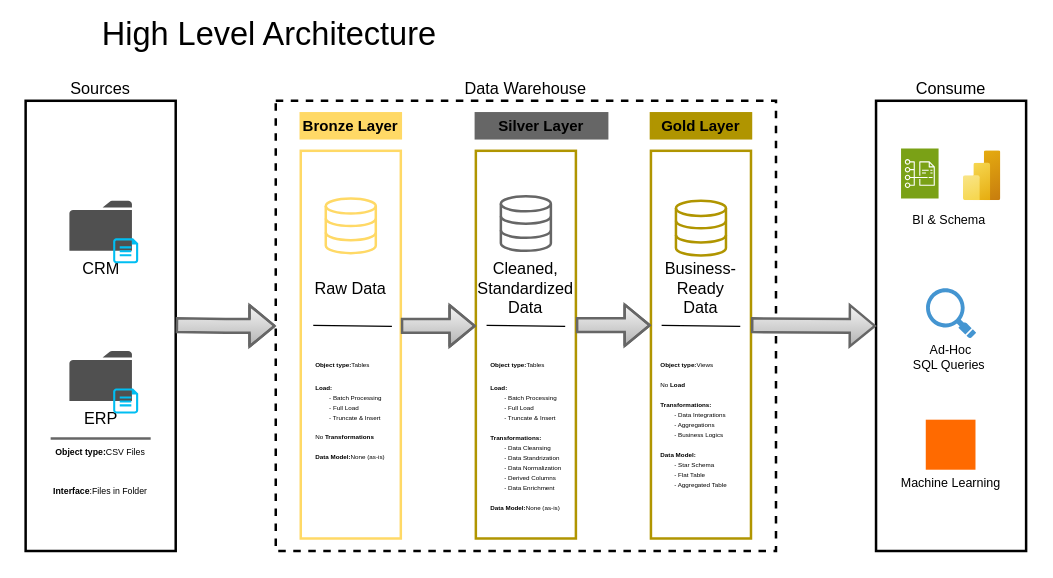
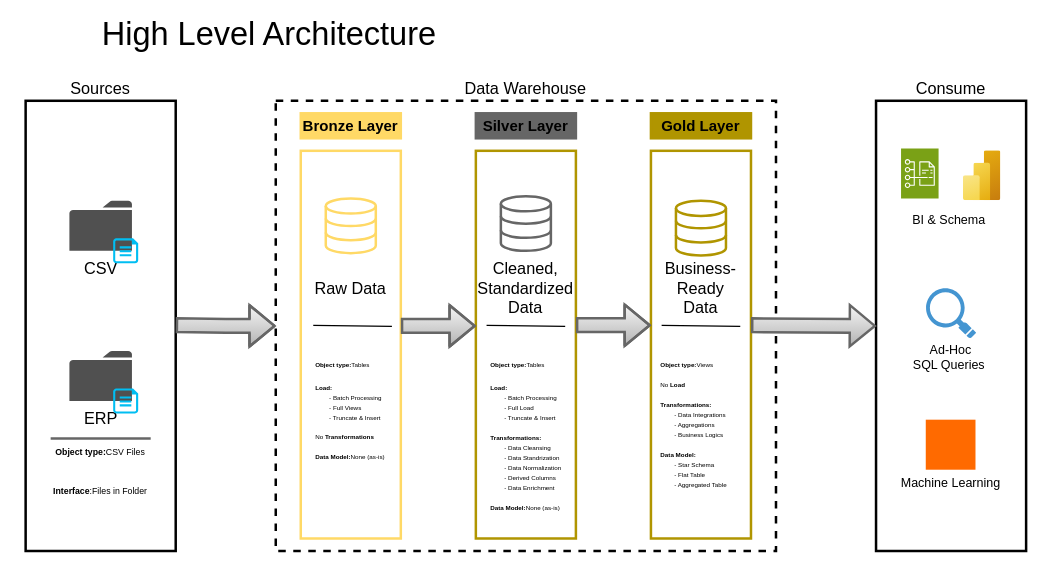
node "Silver Layer": size 131x25 -> 100x25
node "CRM": label "CRM" -> "CSV"
node "Object type:Tables Load: - Batch Processing - Full Load - Truncate & Insert No Transformations Data Model:None (as-is)": label "Object type:Tables Load: - Batch Processing - Full Load - Truncate & Insert No Transformations Data Model:None (as-is)" -> "Object type:Tables Load: - Batch Processing - Full Views - Truncate & Insert No Transformations Data Model:None (as-is)"
